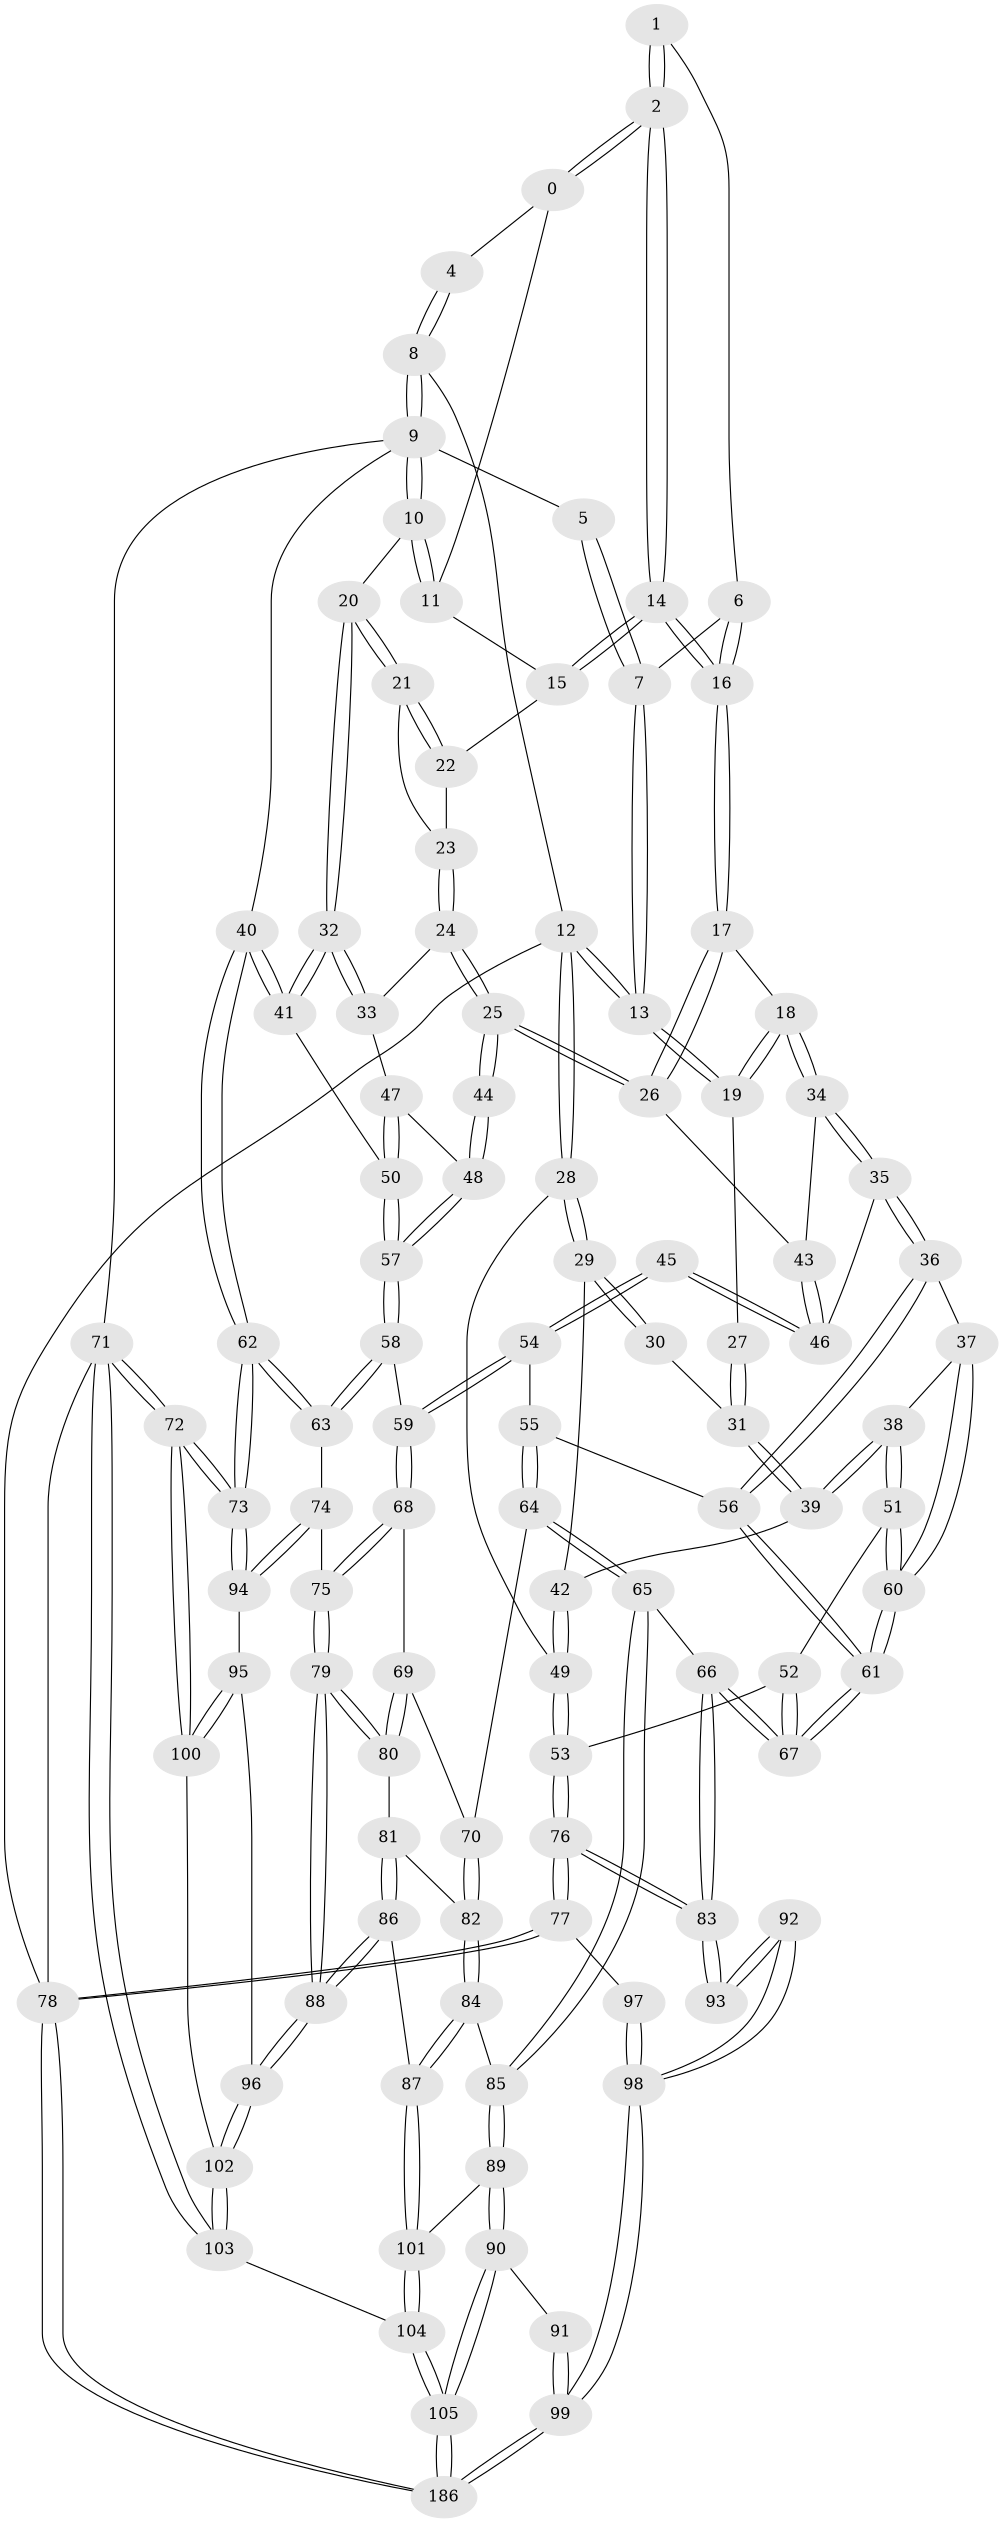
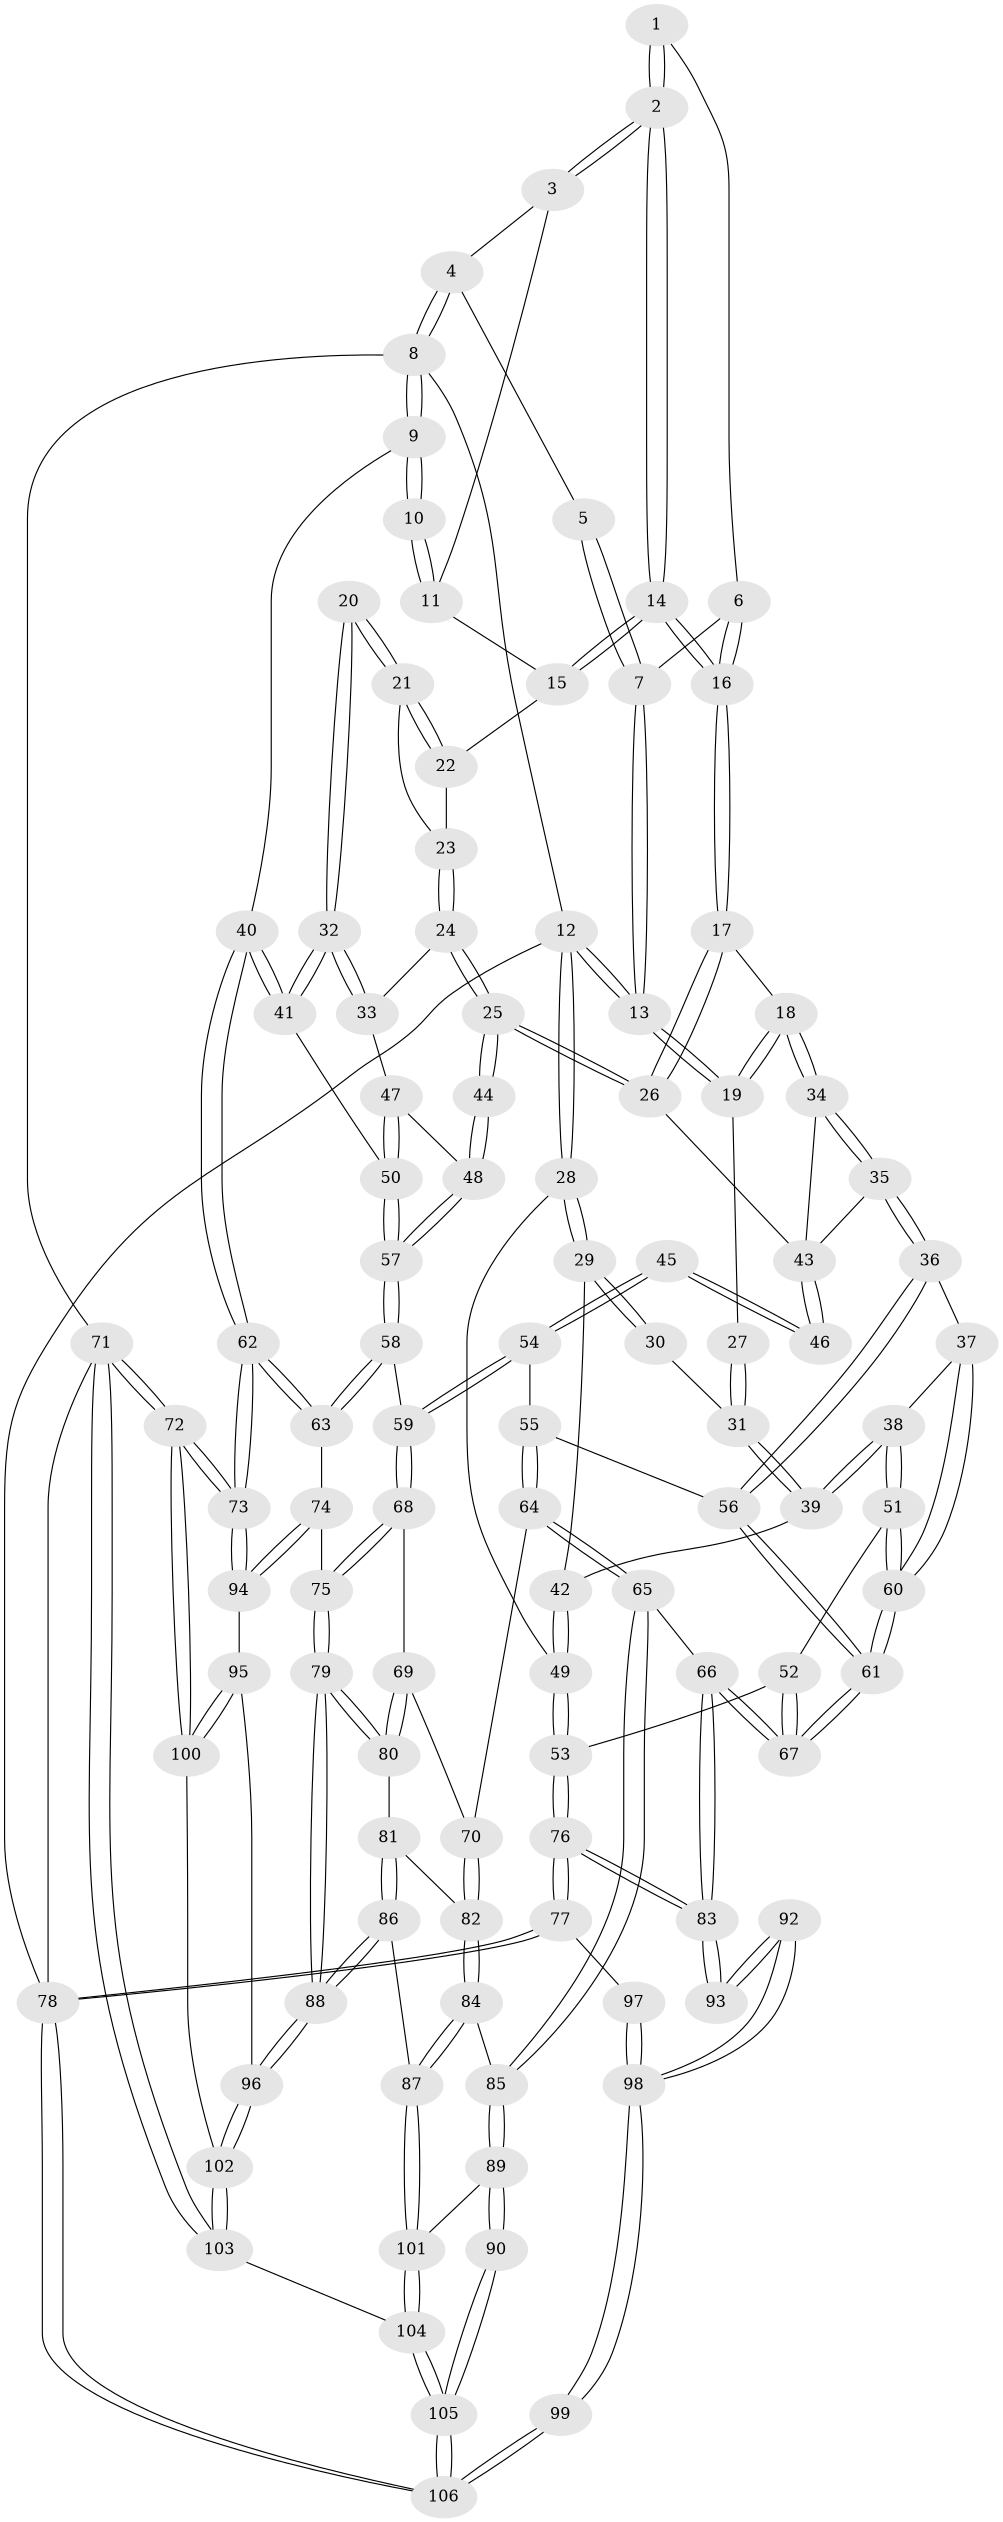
node "0": label "0" -> "3"
edge "9" -- "5": now "4" -- "5"
edge "10" -- "20": removed
edge "9" -- "71": now "8" -- "71"
edge "35" -- "46": now "35" -- "43"
node "91": removed
node "186": label "186" -> "106"
